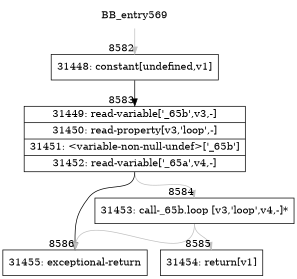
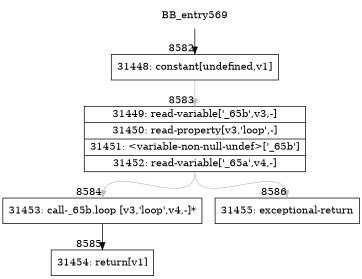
edge "BB_entry569" -> "31448: constant[undefined,v1]": color gray -> black
edge "31448: constant[undefined,v1]" -> "31449: read-variable['_65b',v3,-]": color black -> gray
edge "31449: read-variable['_65b',v3,-]" -> "31455: exceptional-return": color black -> gray
edge "31453: call-_65b.loop [v3,'loop',v4,-]*" -> "31454: return[v1]": color gray -> black
edge "31453: call-_65b.loop [v3,'loop',v4,-]*" -> "31455: exceptional-return": removed
